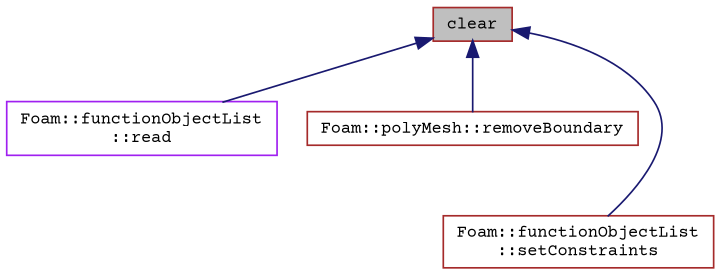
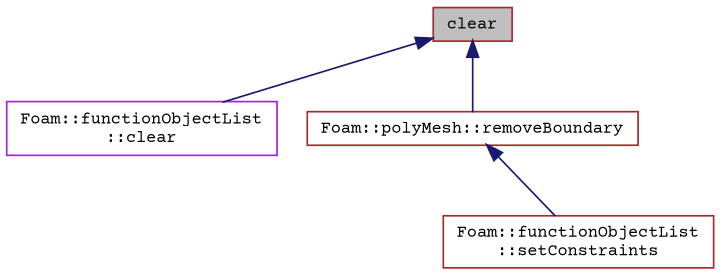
edge "Foam::functionObjectList ::setConstraints" -> "clear": now "Foam::functionObjectList ::setConstraints" -> "Foam::polyMesh::removeBoundary"
node "Foam::functionObjectList ::read": label "Foam::functionObjectList ::read" -> "Foam::functionObjectList ::clear"
